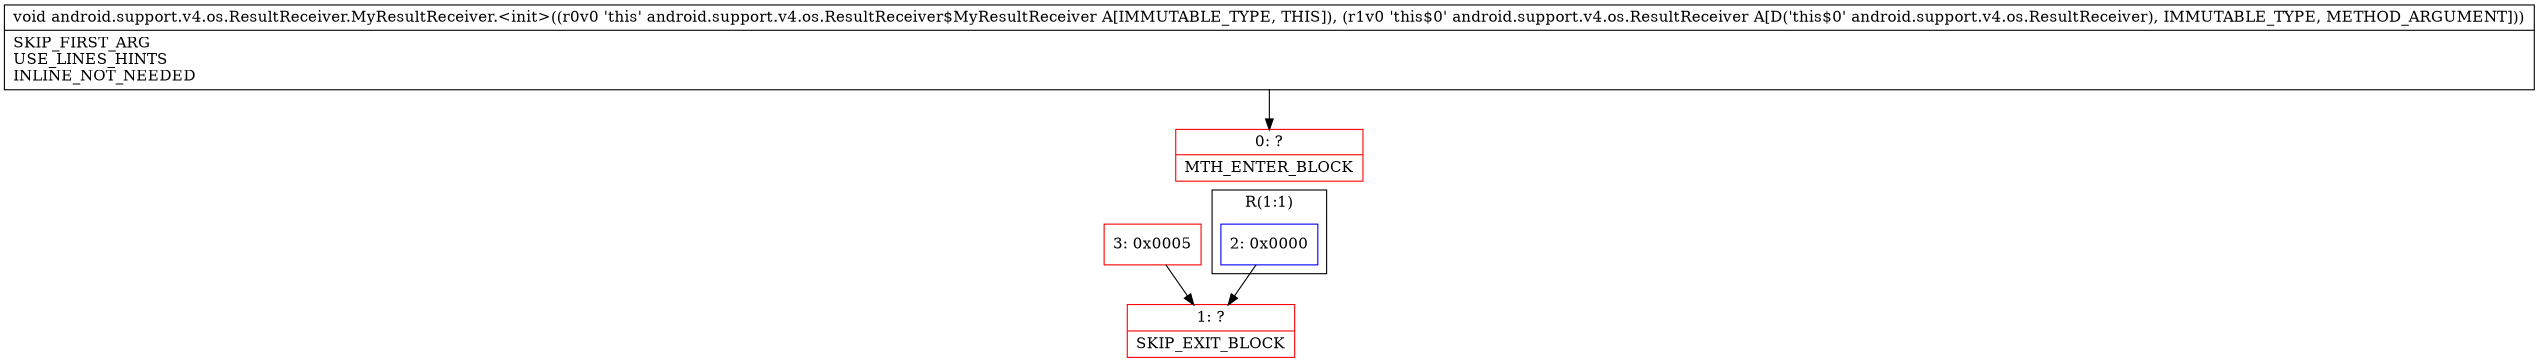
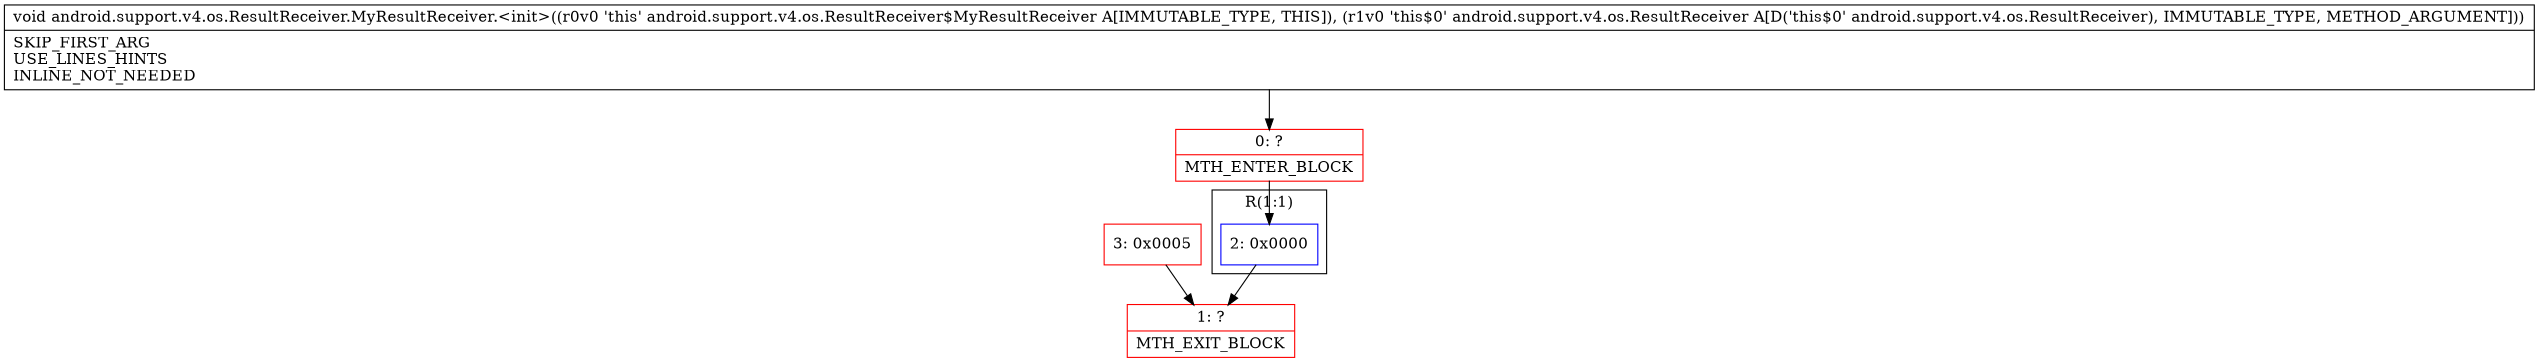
edge "0: ?" -> "2: 0x0000": added
node "1: ?": text "SKIP_EXIT_BLOCK" -> "MTH_EXIT_BLOCK"
